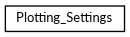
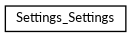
node "Plotting_Settings": label "Plotting_Settings" -> "Settings_Settings"
